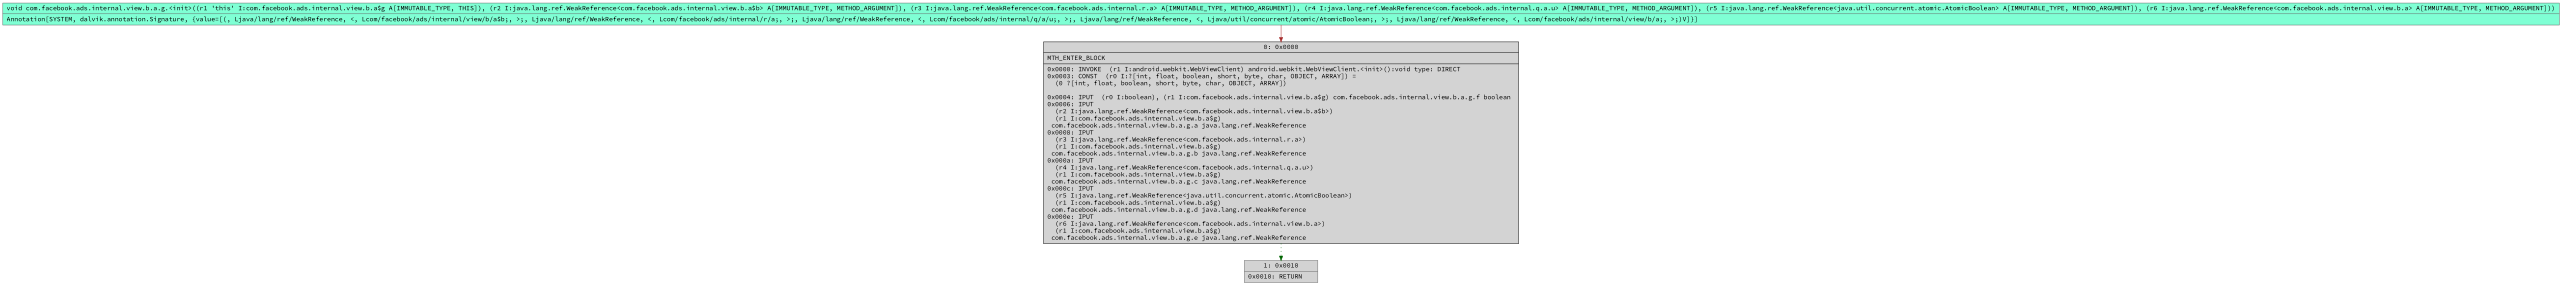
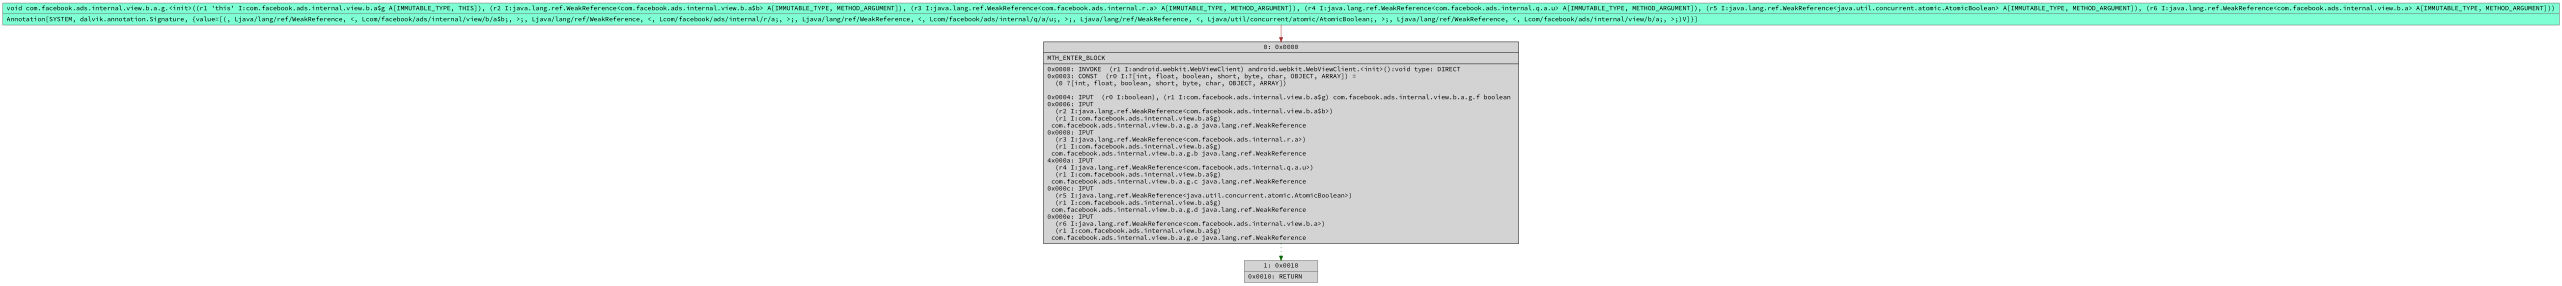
node "0: 0x0000": text "0x000a: IPUT" -> "4x000a: IPUT"
